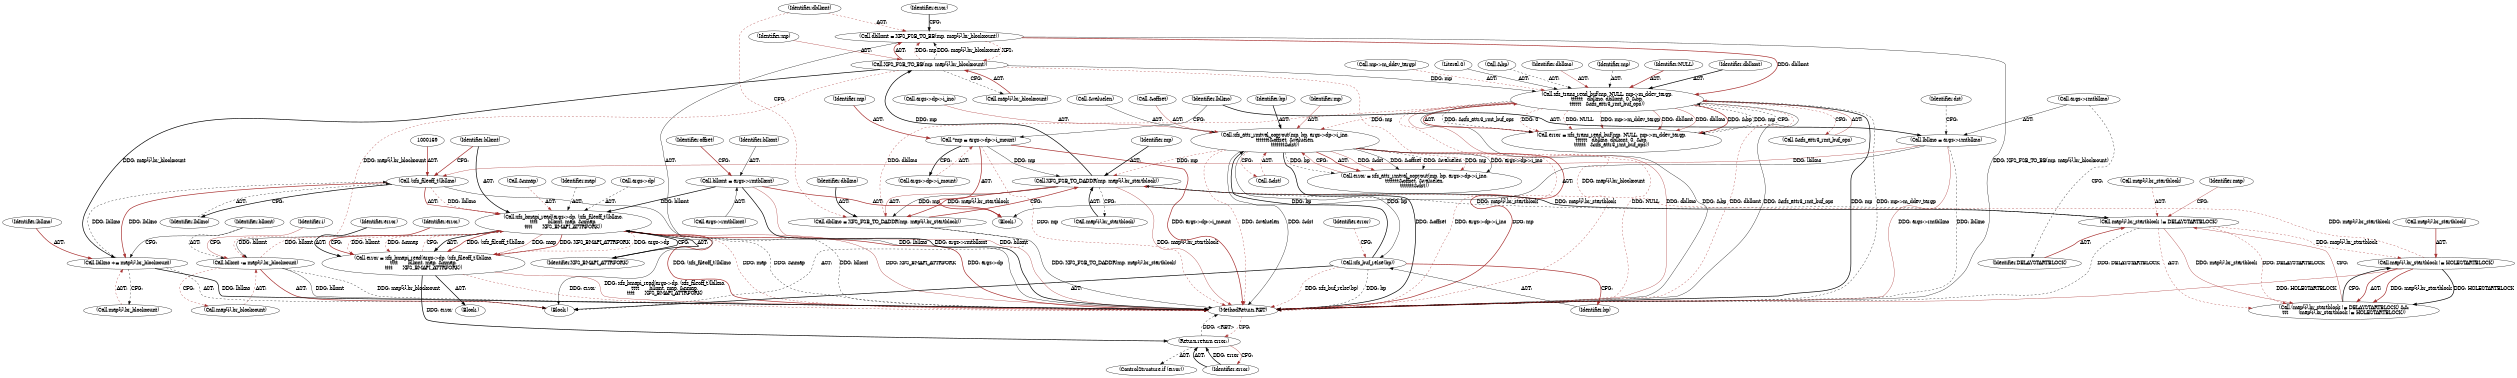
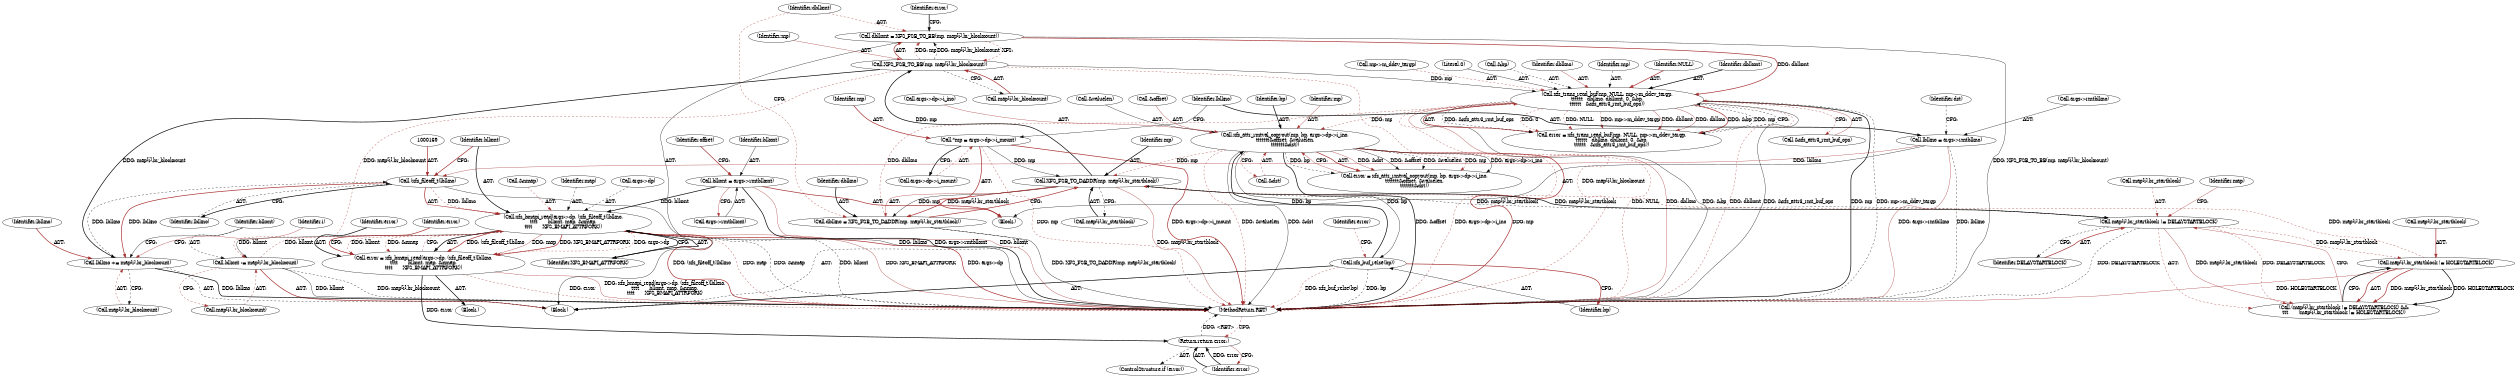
edge "(Call,args->rmtblkno)" -> "(Identifier,DELAYSTARTBLOCK)": now "(Call,map[i].br_startblock != DELAYSTARTBLOCK)" -> "(Identifier,DELAYSTARTBLOCK)"
edge "(Call,blkcnt = args->rmtblkcnt)" -> "(Call,args->rmtblkcnt)": added, label "CFG:"
edge "(Identifier,i)" -> "(Call,blkcnt -= map[i].br_blockcount)": now "(Identifier,i)" -> "(Call,lblkno += map[i].br_blockcount)"
